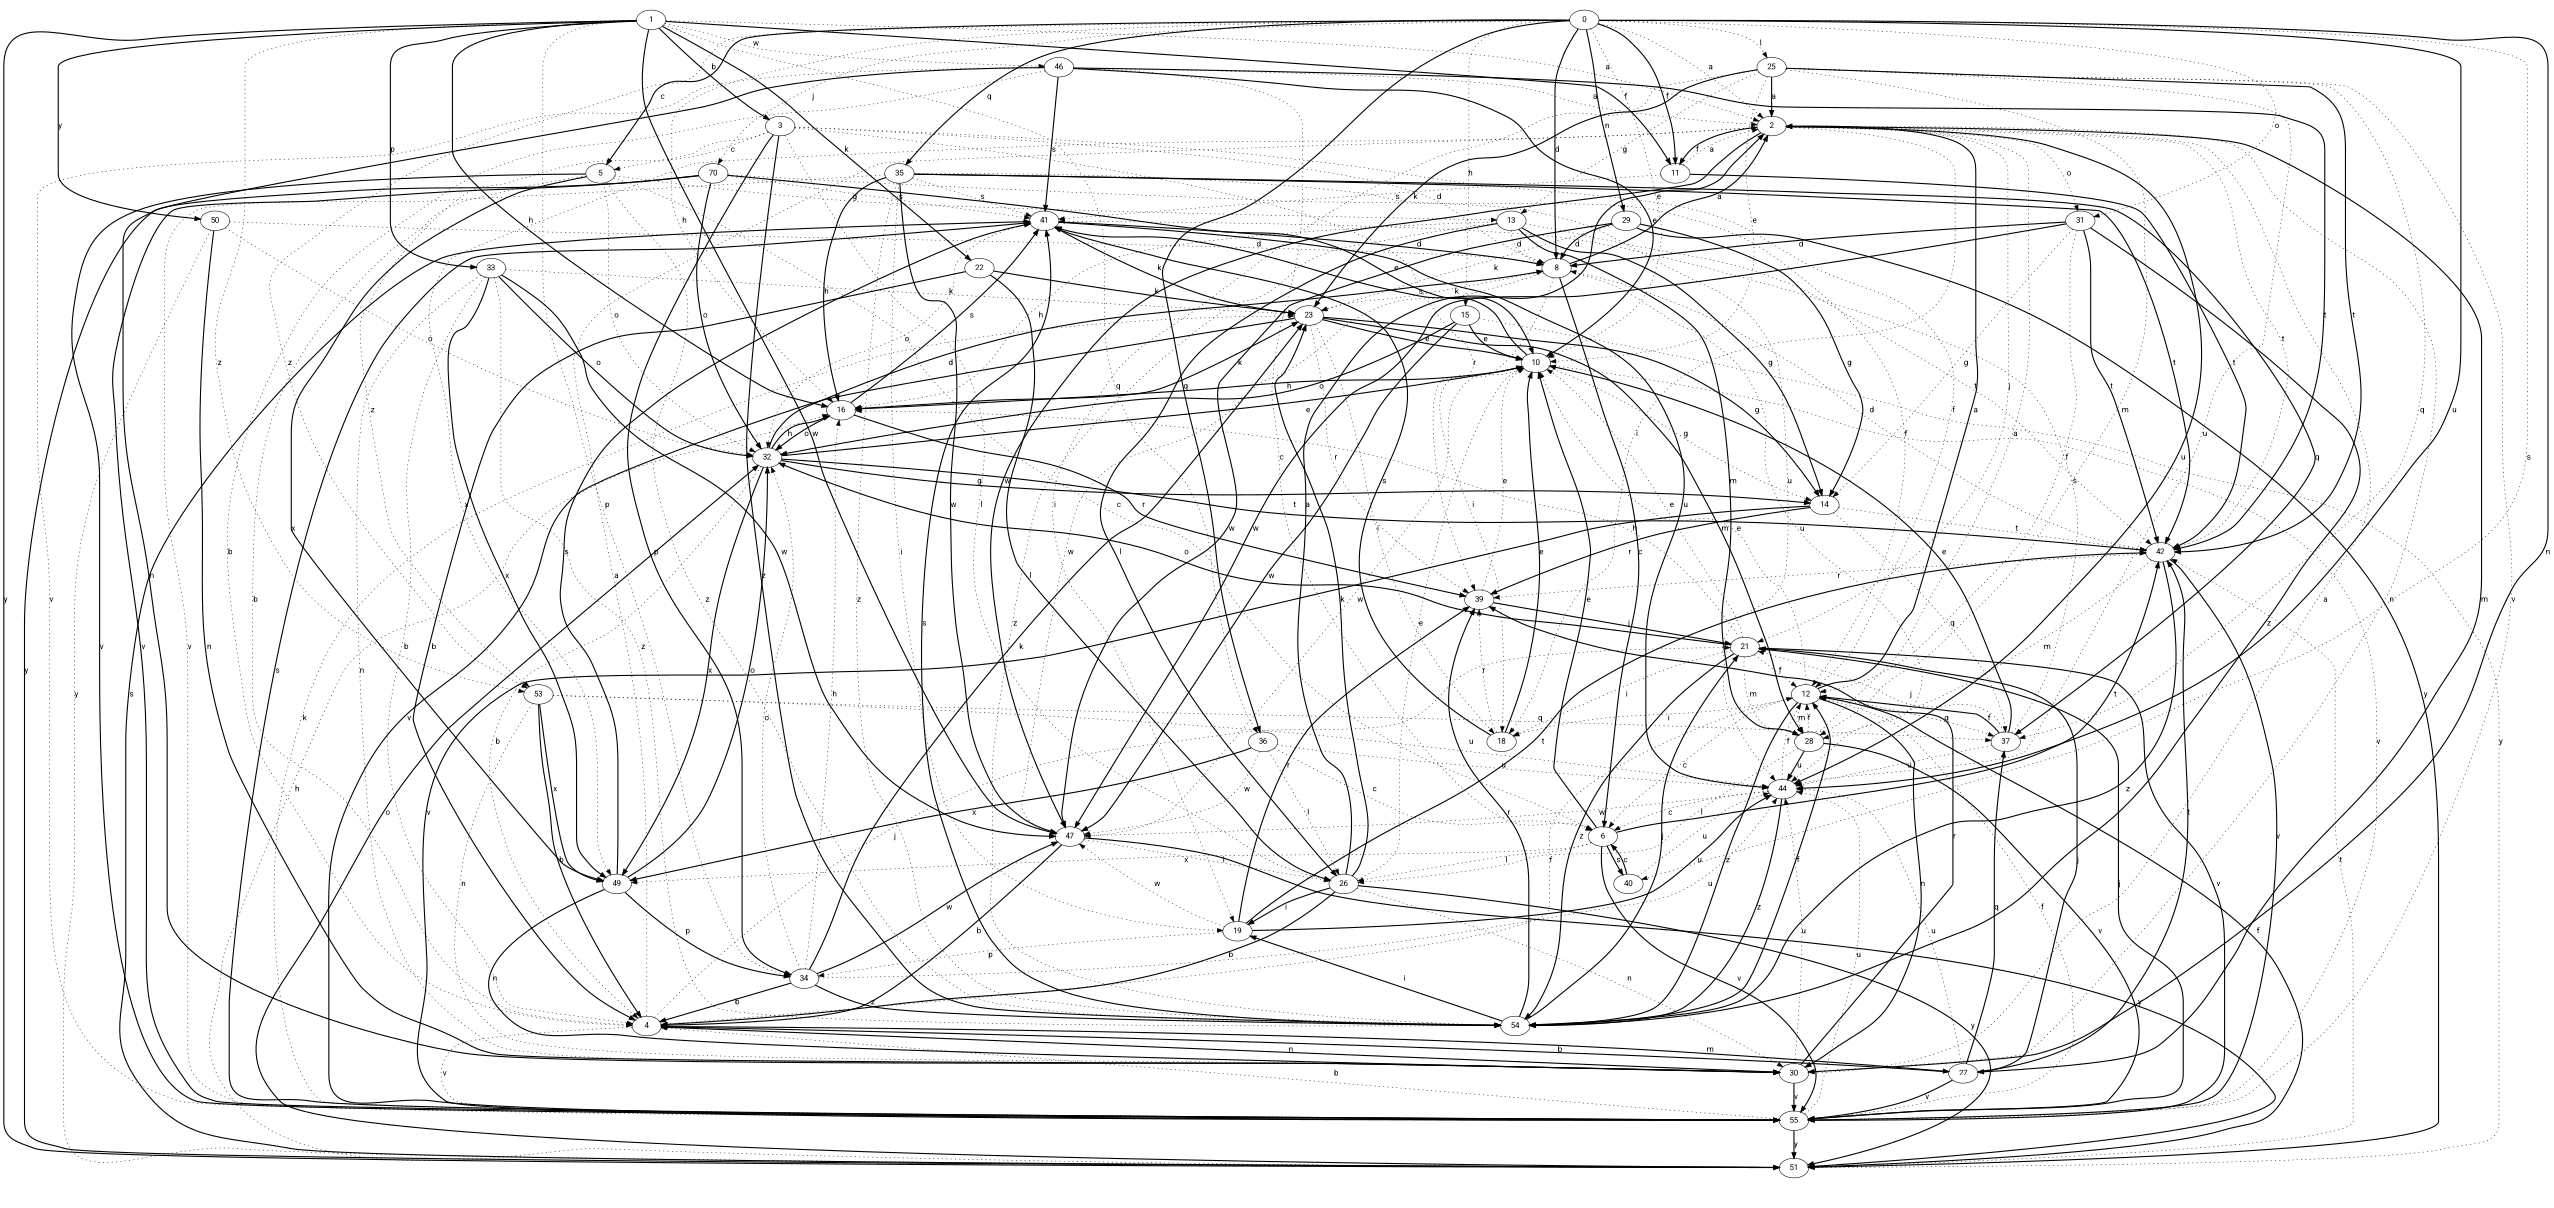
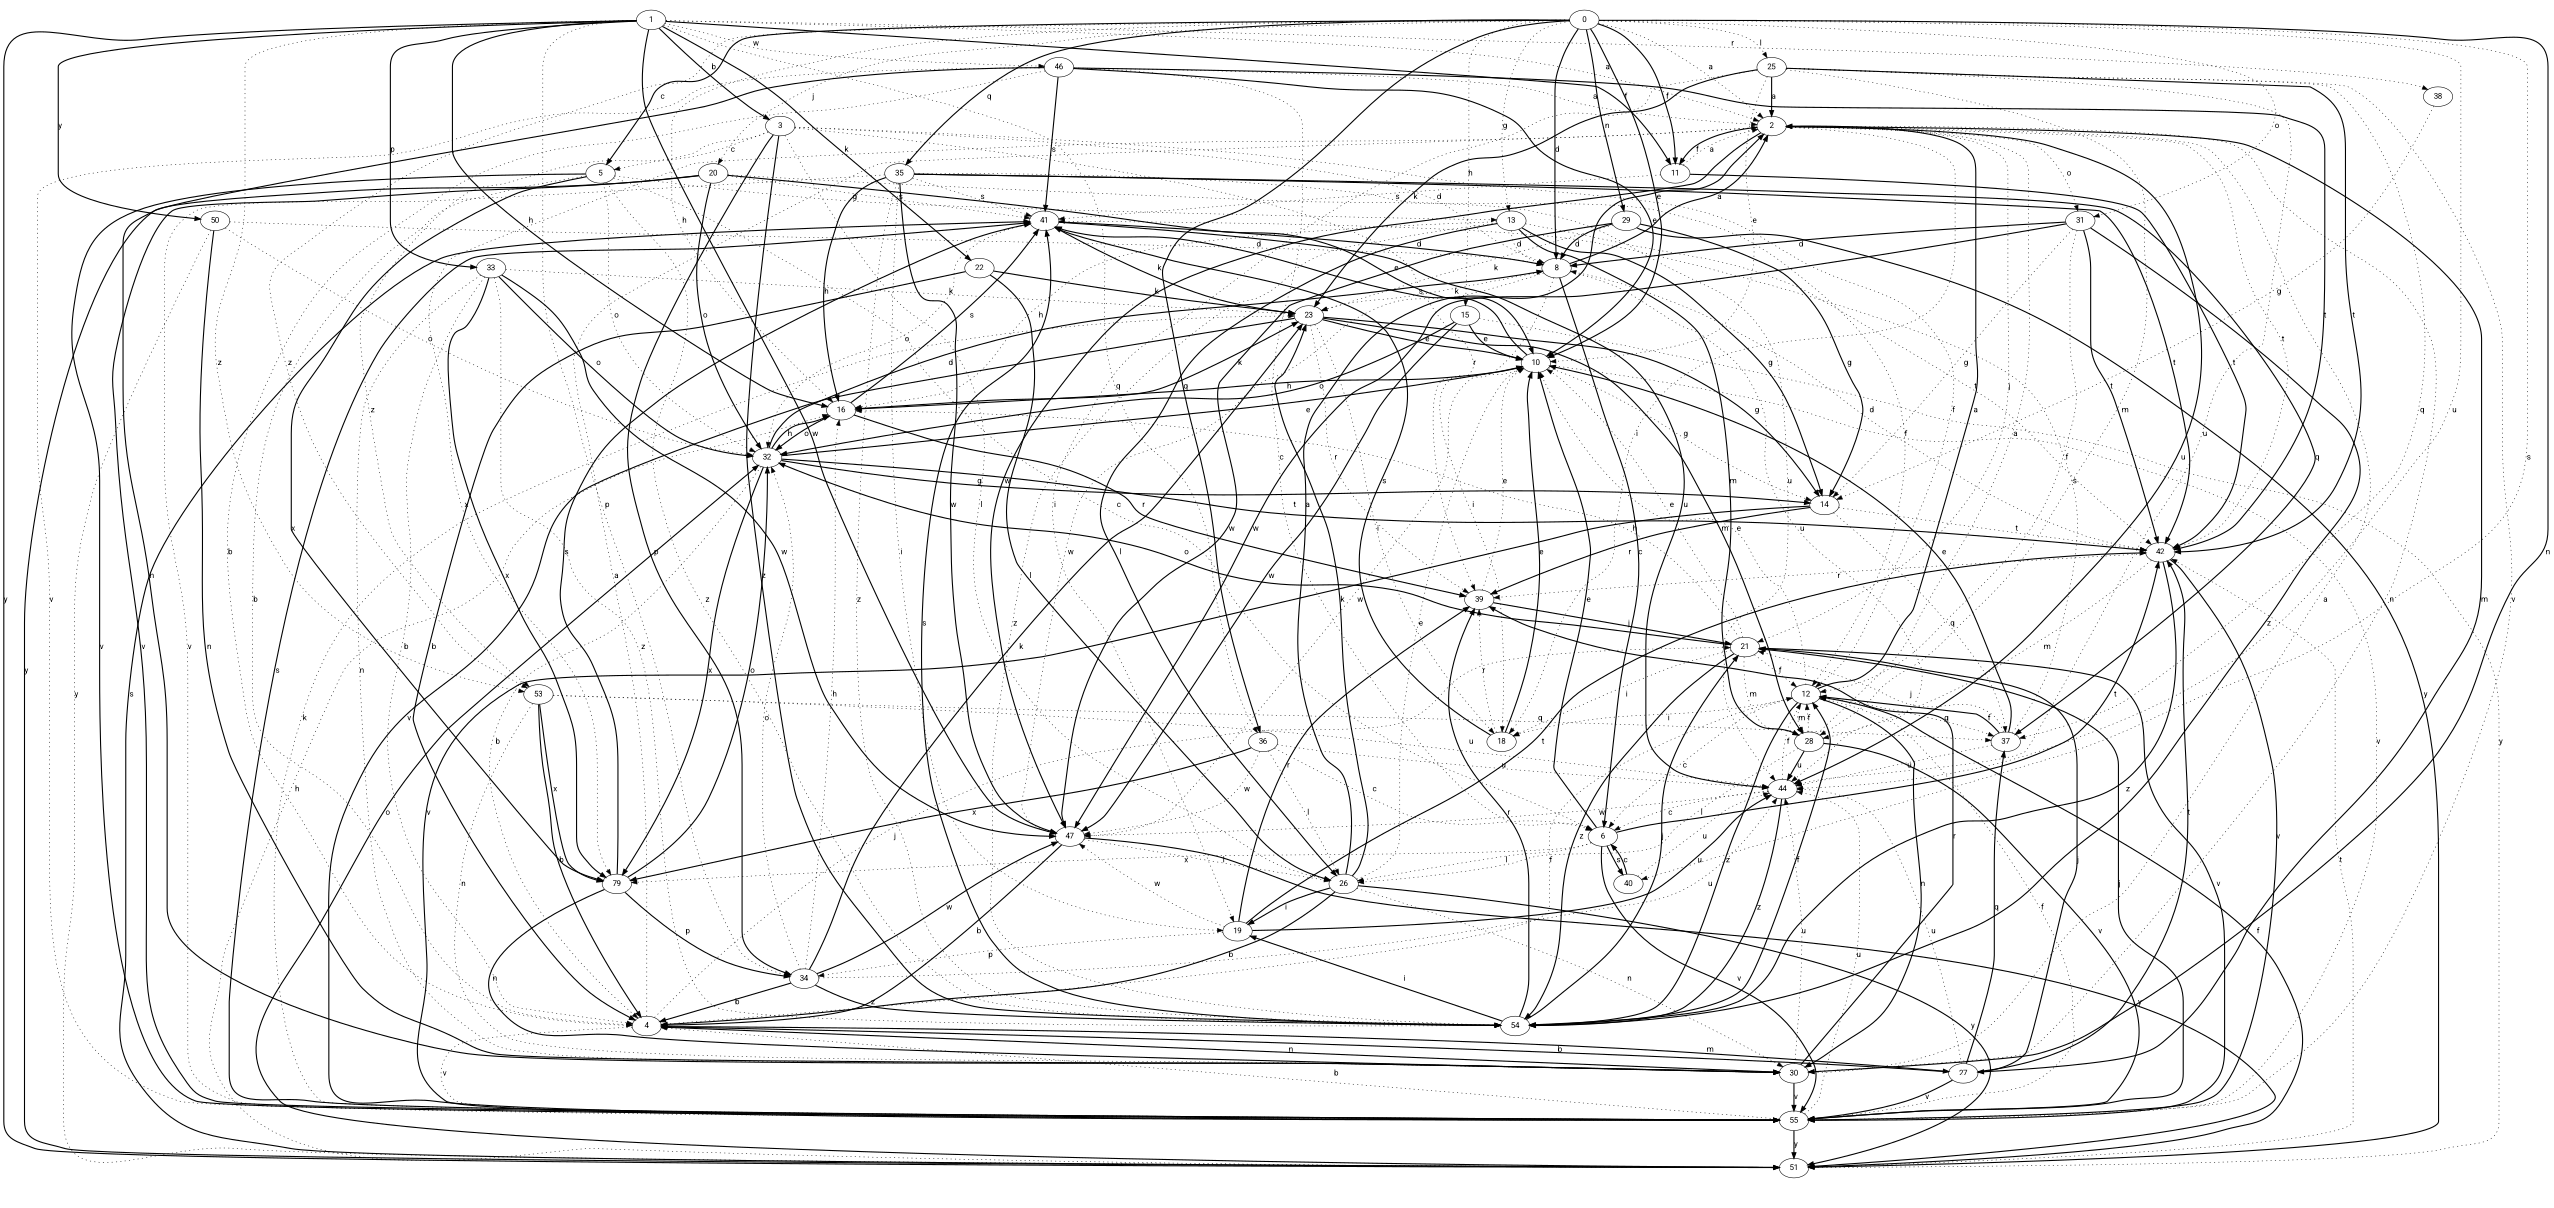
node "38": added
edge "25" -> "13": now "0" -> "13"
node "70": label "70" -> "20"
edge "0" -> "10": style dotted -> bold
edge "0" -> "44": style bold -> dotted
node "49": label "49" -> "79"
